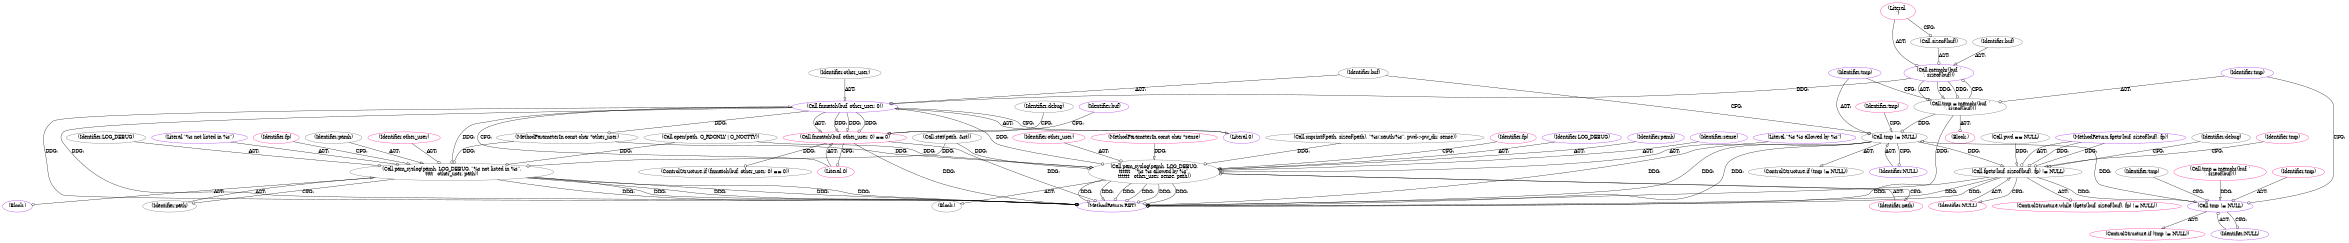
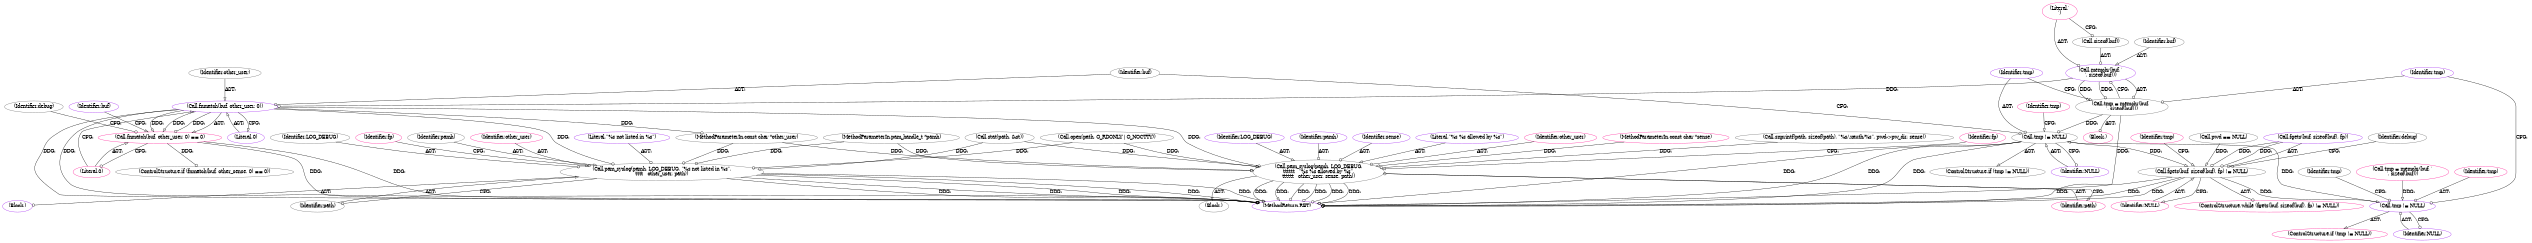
node "(MethodParameterIn,pam_handle_t *pamh)": added
node "(MethodReturn,fgets(buf, sizeof(buf), fp))": label "(MethodReturn,fgets(buf, sizeof(buf), fp))" -> "(Call,fgets(buf, sizeof(buf), fp))"
node "(ControlStructure,if (fnmatch(buf, other_user, 0) == 0))": label "(ControlStructure,if (fnmatch(buf, other_user, 0) == 0))" -> "(ControlStructure,if (fnmatch(buf, other_sense, 0) == 0))"
